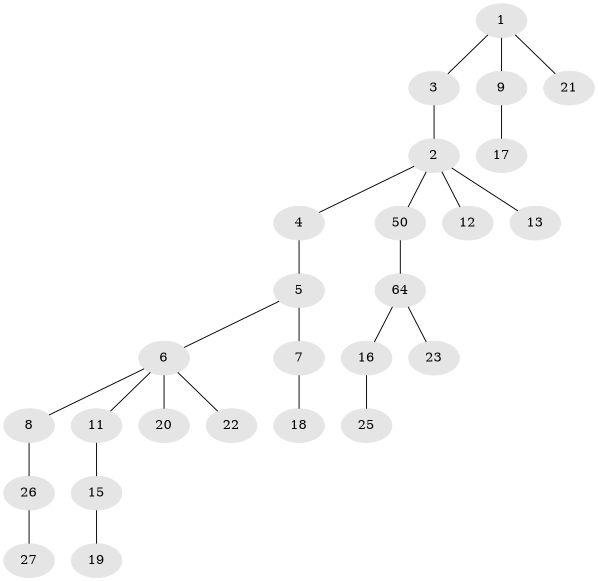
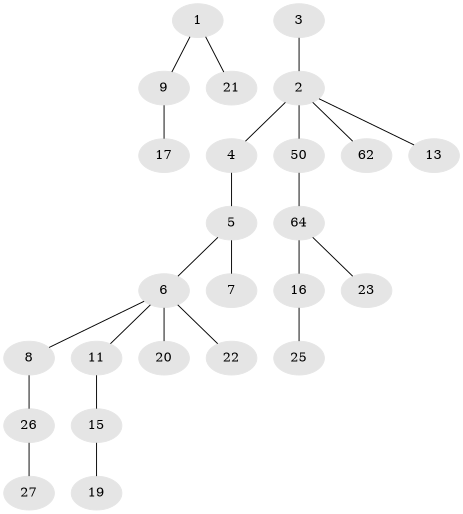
edge "1" -- "3": removed
node "12": label "12" -> "62"
node "18": removed
